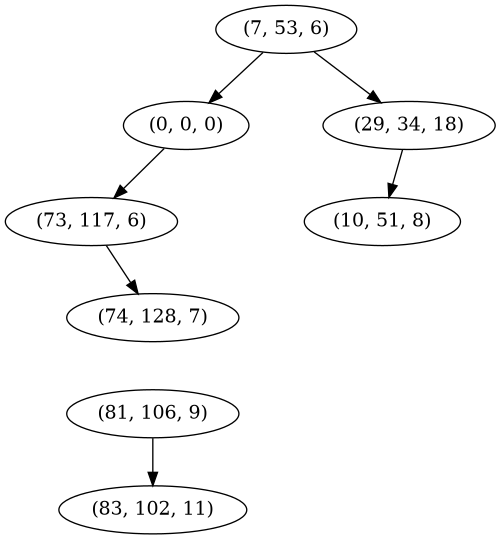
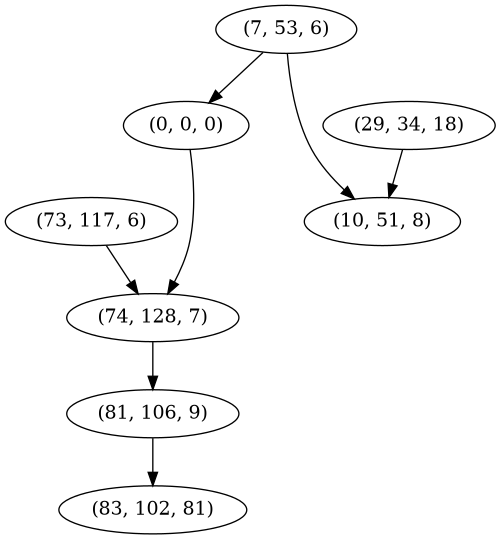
edge "(7, 53, 6)" -> "(29, 34, 18)": now "(7, 53, 6)" -> "(10, 51, 8)"
edge "(0, 0, 0)" -> "(73, 117, 6)": now "(0, 0, 0)" -> "(74, 128, 7)"
edge "(74, 128, 7)" -> "(81, 106, 9)": added
node "(83, 102, 11)": label "(83, 102, 11)" -> "(83, 102, 81)"
